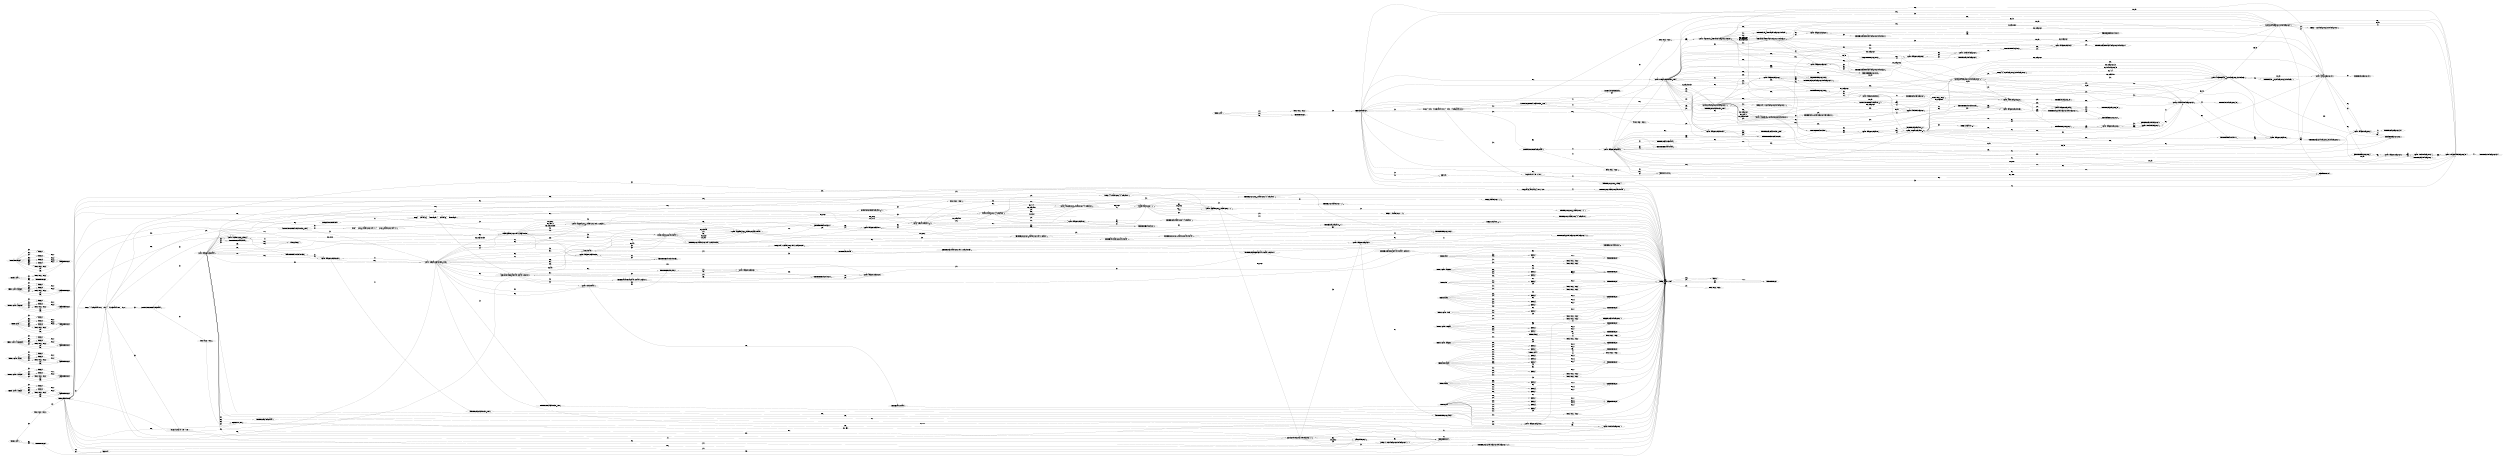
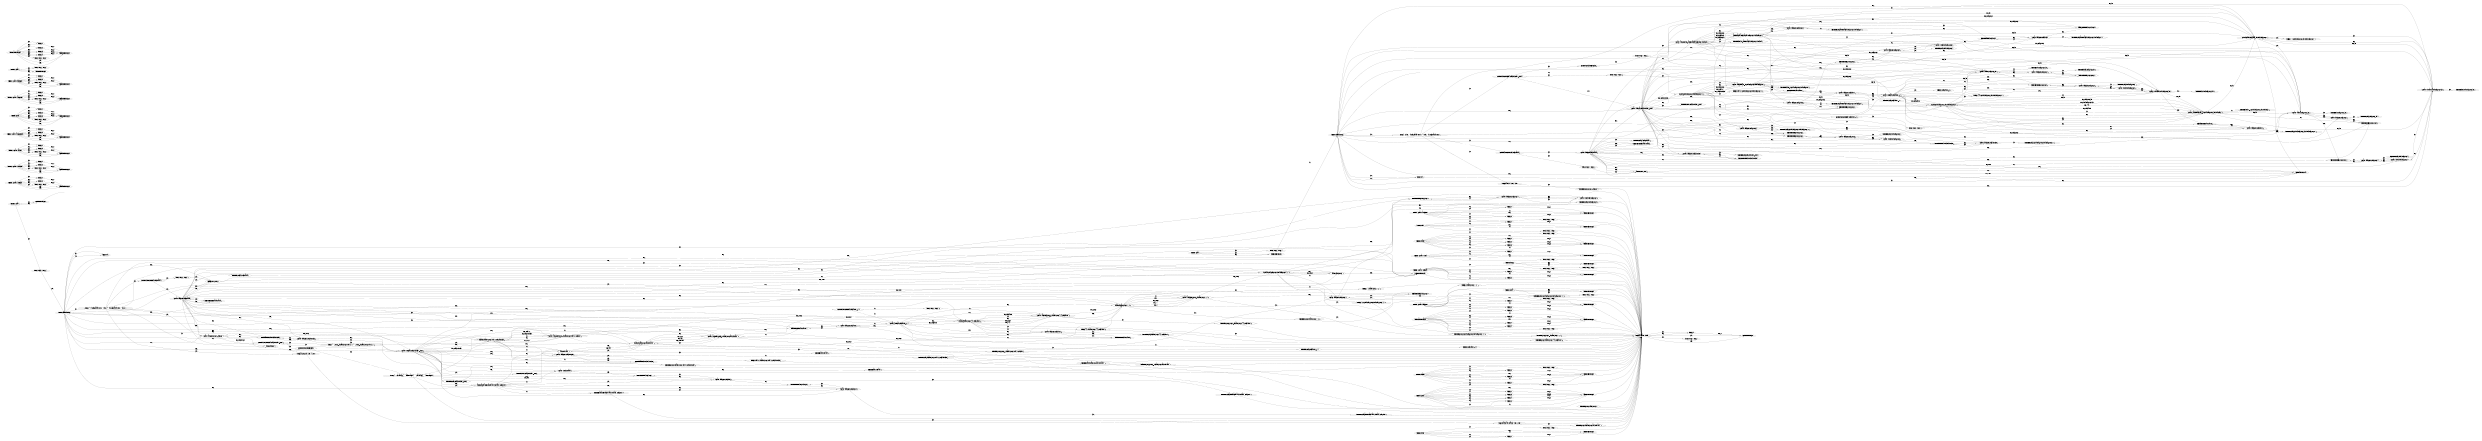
edge "(<operator>.assignment,prompt = sdsempty())" -> "(sdsempty,sdsempty())": label "AST: " -> "DDG: config.hostport"
edge "(sdsempty,sdsempty())" -> "(<operator>.assignment,prompt = sdsempty())": now "(sdsempty,sdsempty())" -> "<(LOCAL,sds prompt: sds)<SUB>4</SUB>>"
